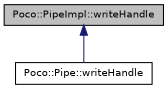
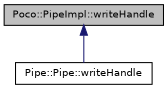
node "Poco::Pipe::writeHandle": label "Poco::Pipe::writeHandle" -> "Pipe::Pipe::writeHandle"
